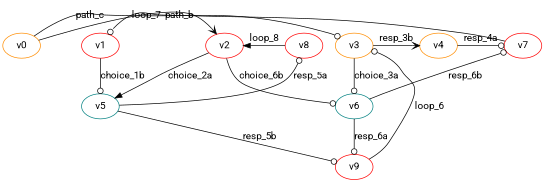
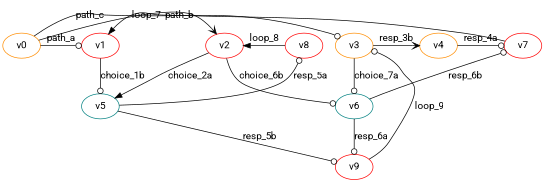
edge "v7" -> "v1": arrowhead odot -> normal
edge "v0" -> "v1": added, label "path_a"
edge "v3" -> "v6": label "choice_3a" -> "choice_7a"
edge "v9" -> "v3": label "loop_6" -> "loop_9"
